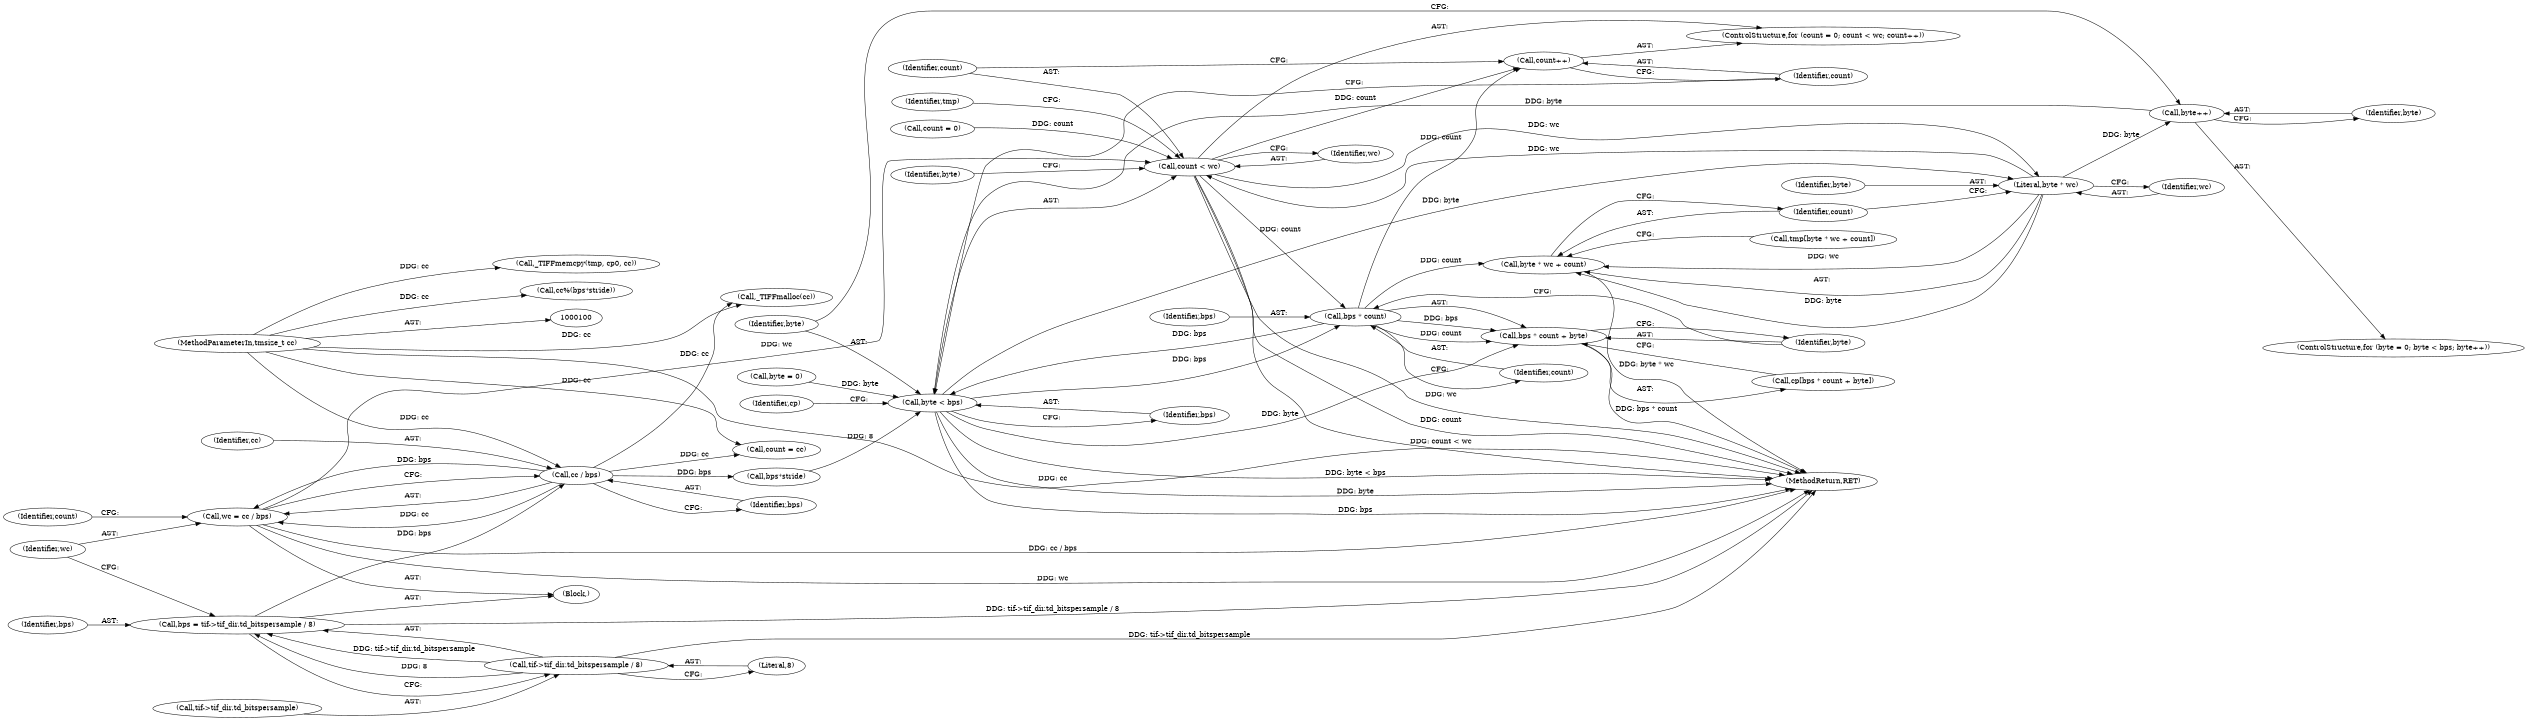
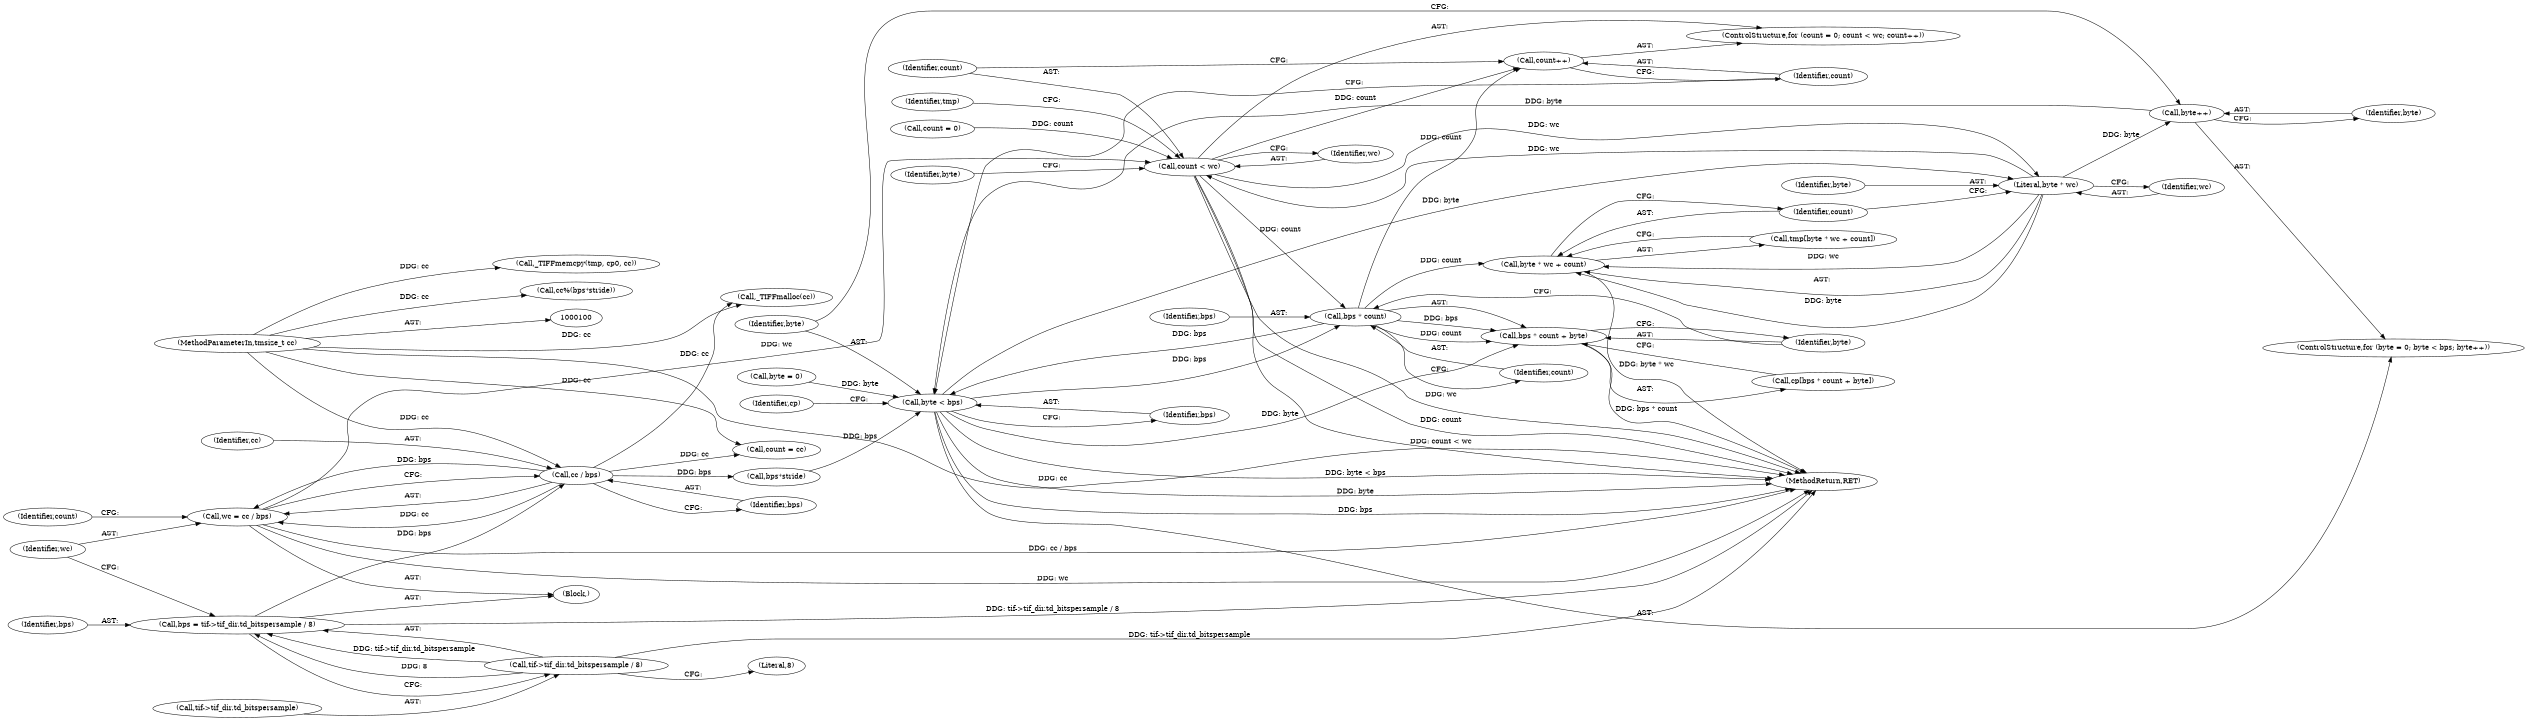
edge "(Call,byte < bps)" -> "(Call,count < wc)": now "(Call,byte < bps)" -> "(ControlStructure,for (byte = 0; byte < bps; byte++))"
edge "(Call,byte * wc + count)" -> "(Call,tmp[byte * wc + count])": added, label "AST:"
edge "(Call,bps*stride)" -> "(Call,byte < bps)": label "DDG: 8" -> "DDG: bps"
edge "(Literal,8)" -> "(Call,tif->tif_dir.td_bitspersample / 8)": removed, label "AST:"
